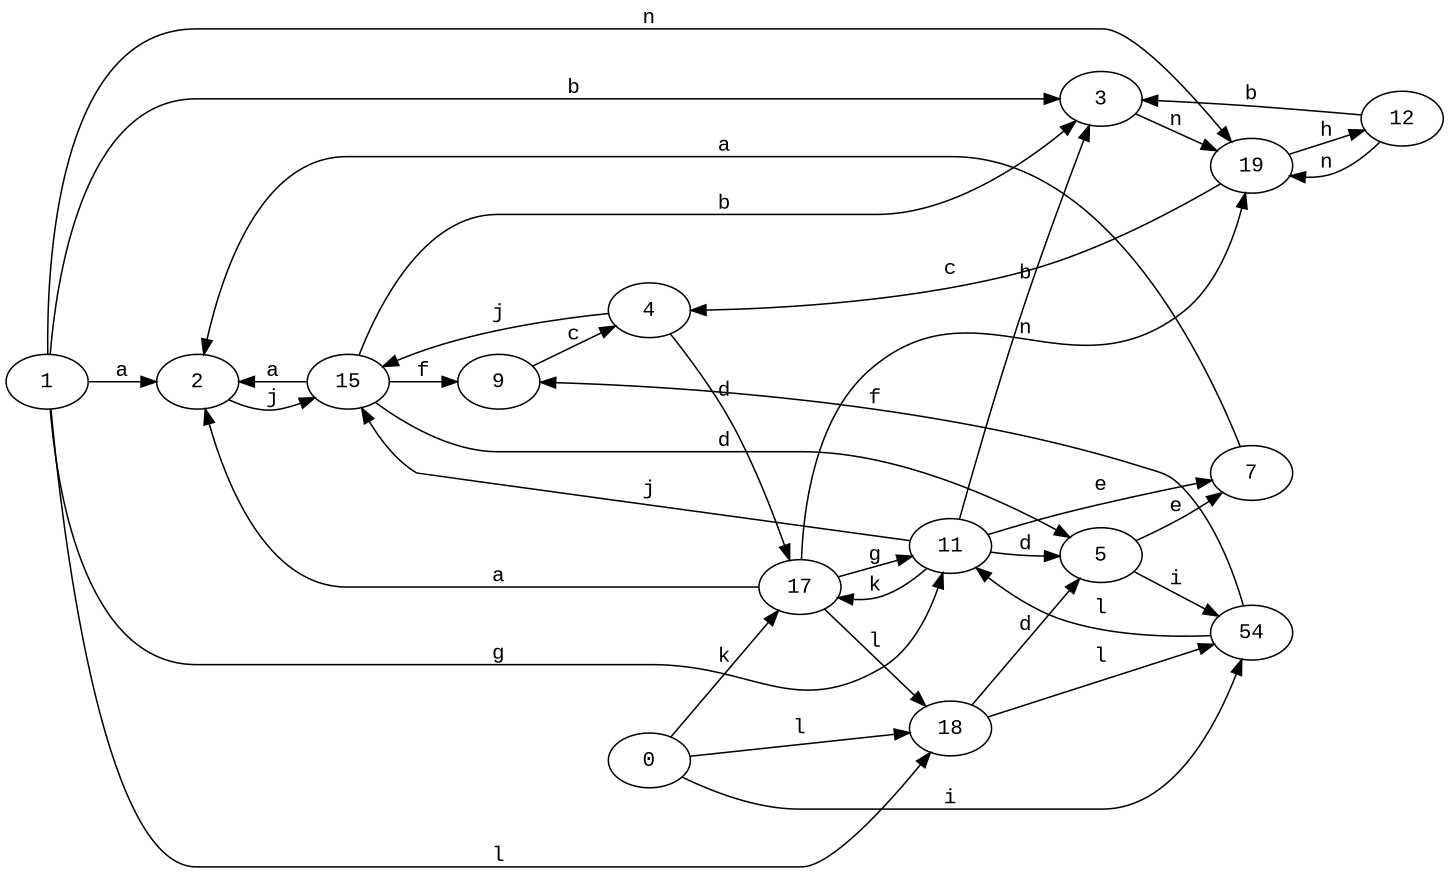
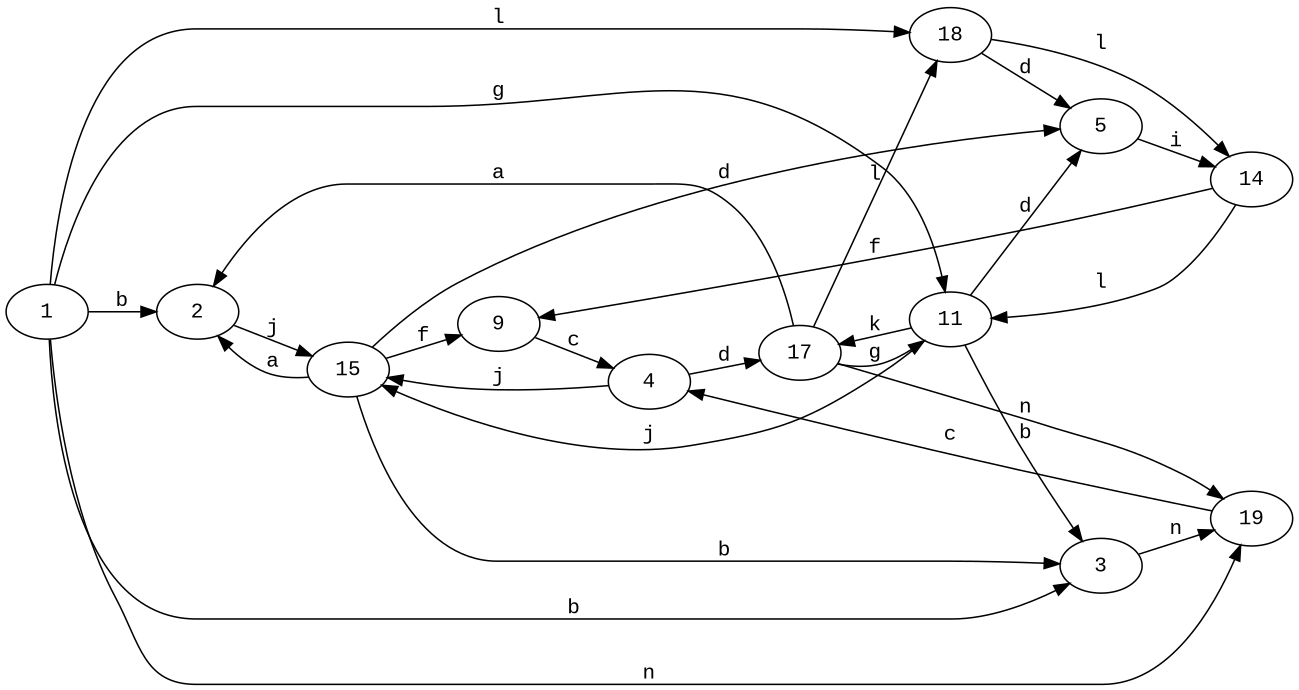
node "12": removed
edge "1" -> "2": label "a" -> "b"
node "7": removed
node "54": label "54" -> "14"
node "0": removed
